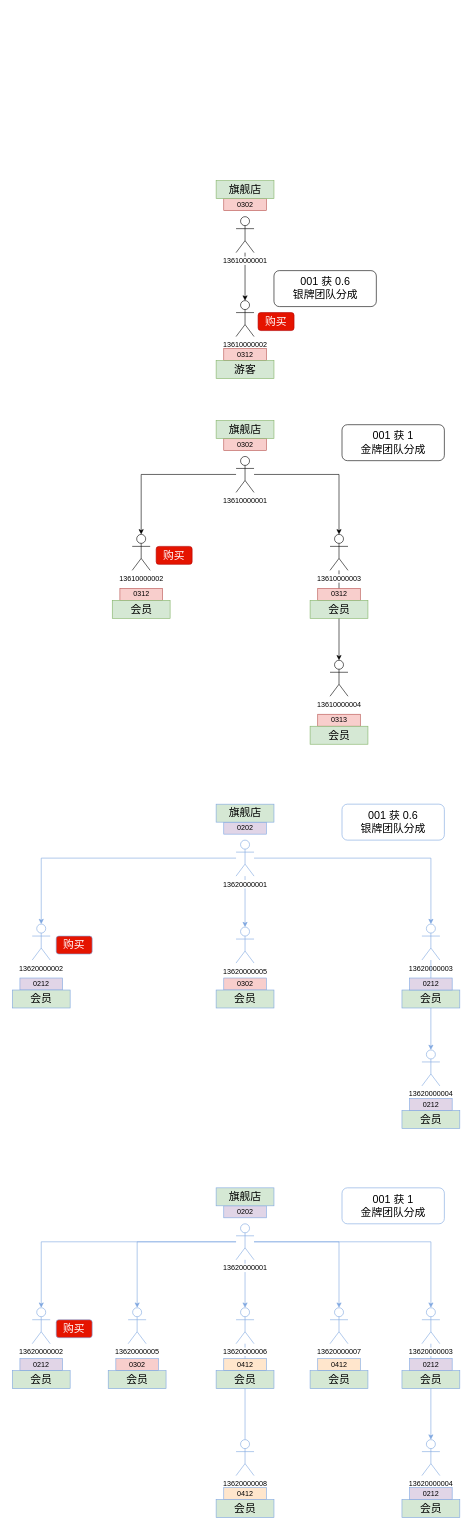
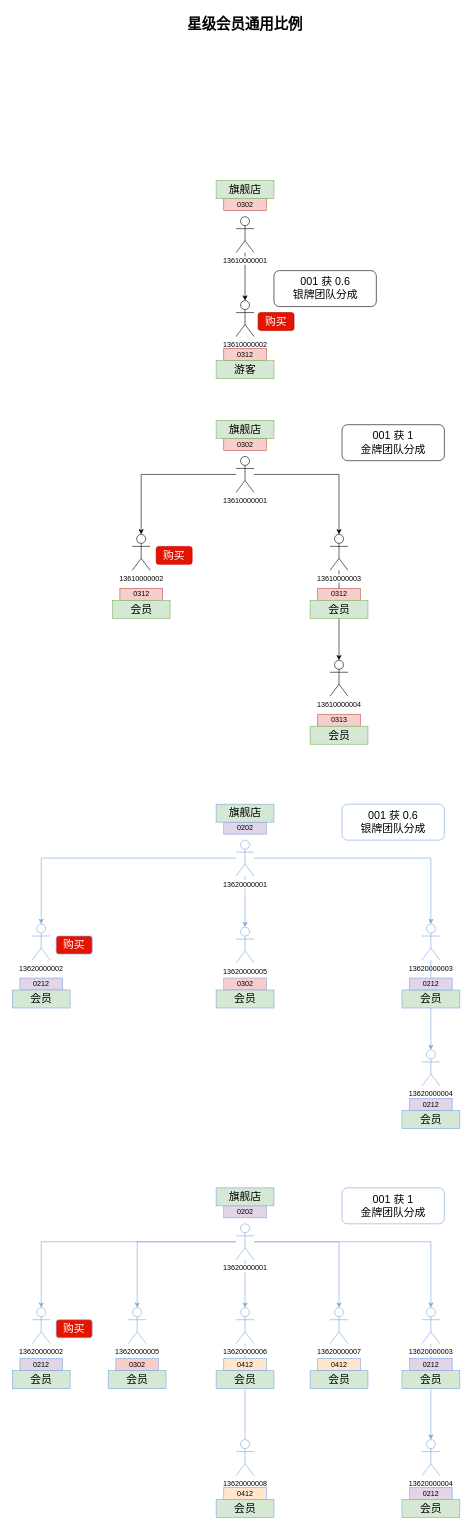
node "星级会员通用比例": added
